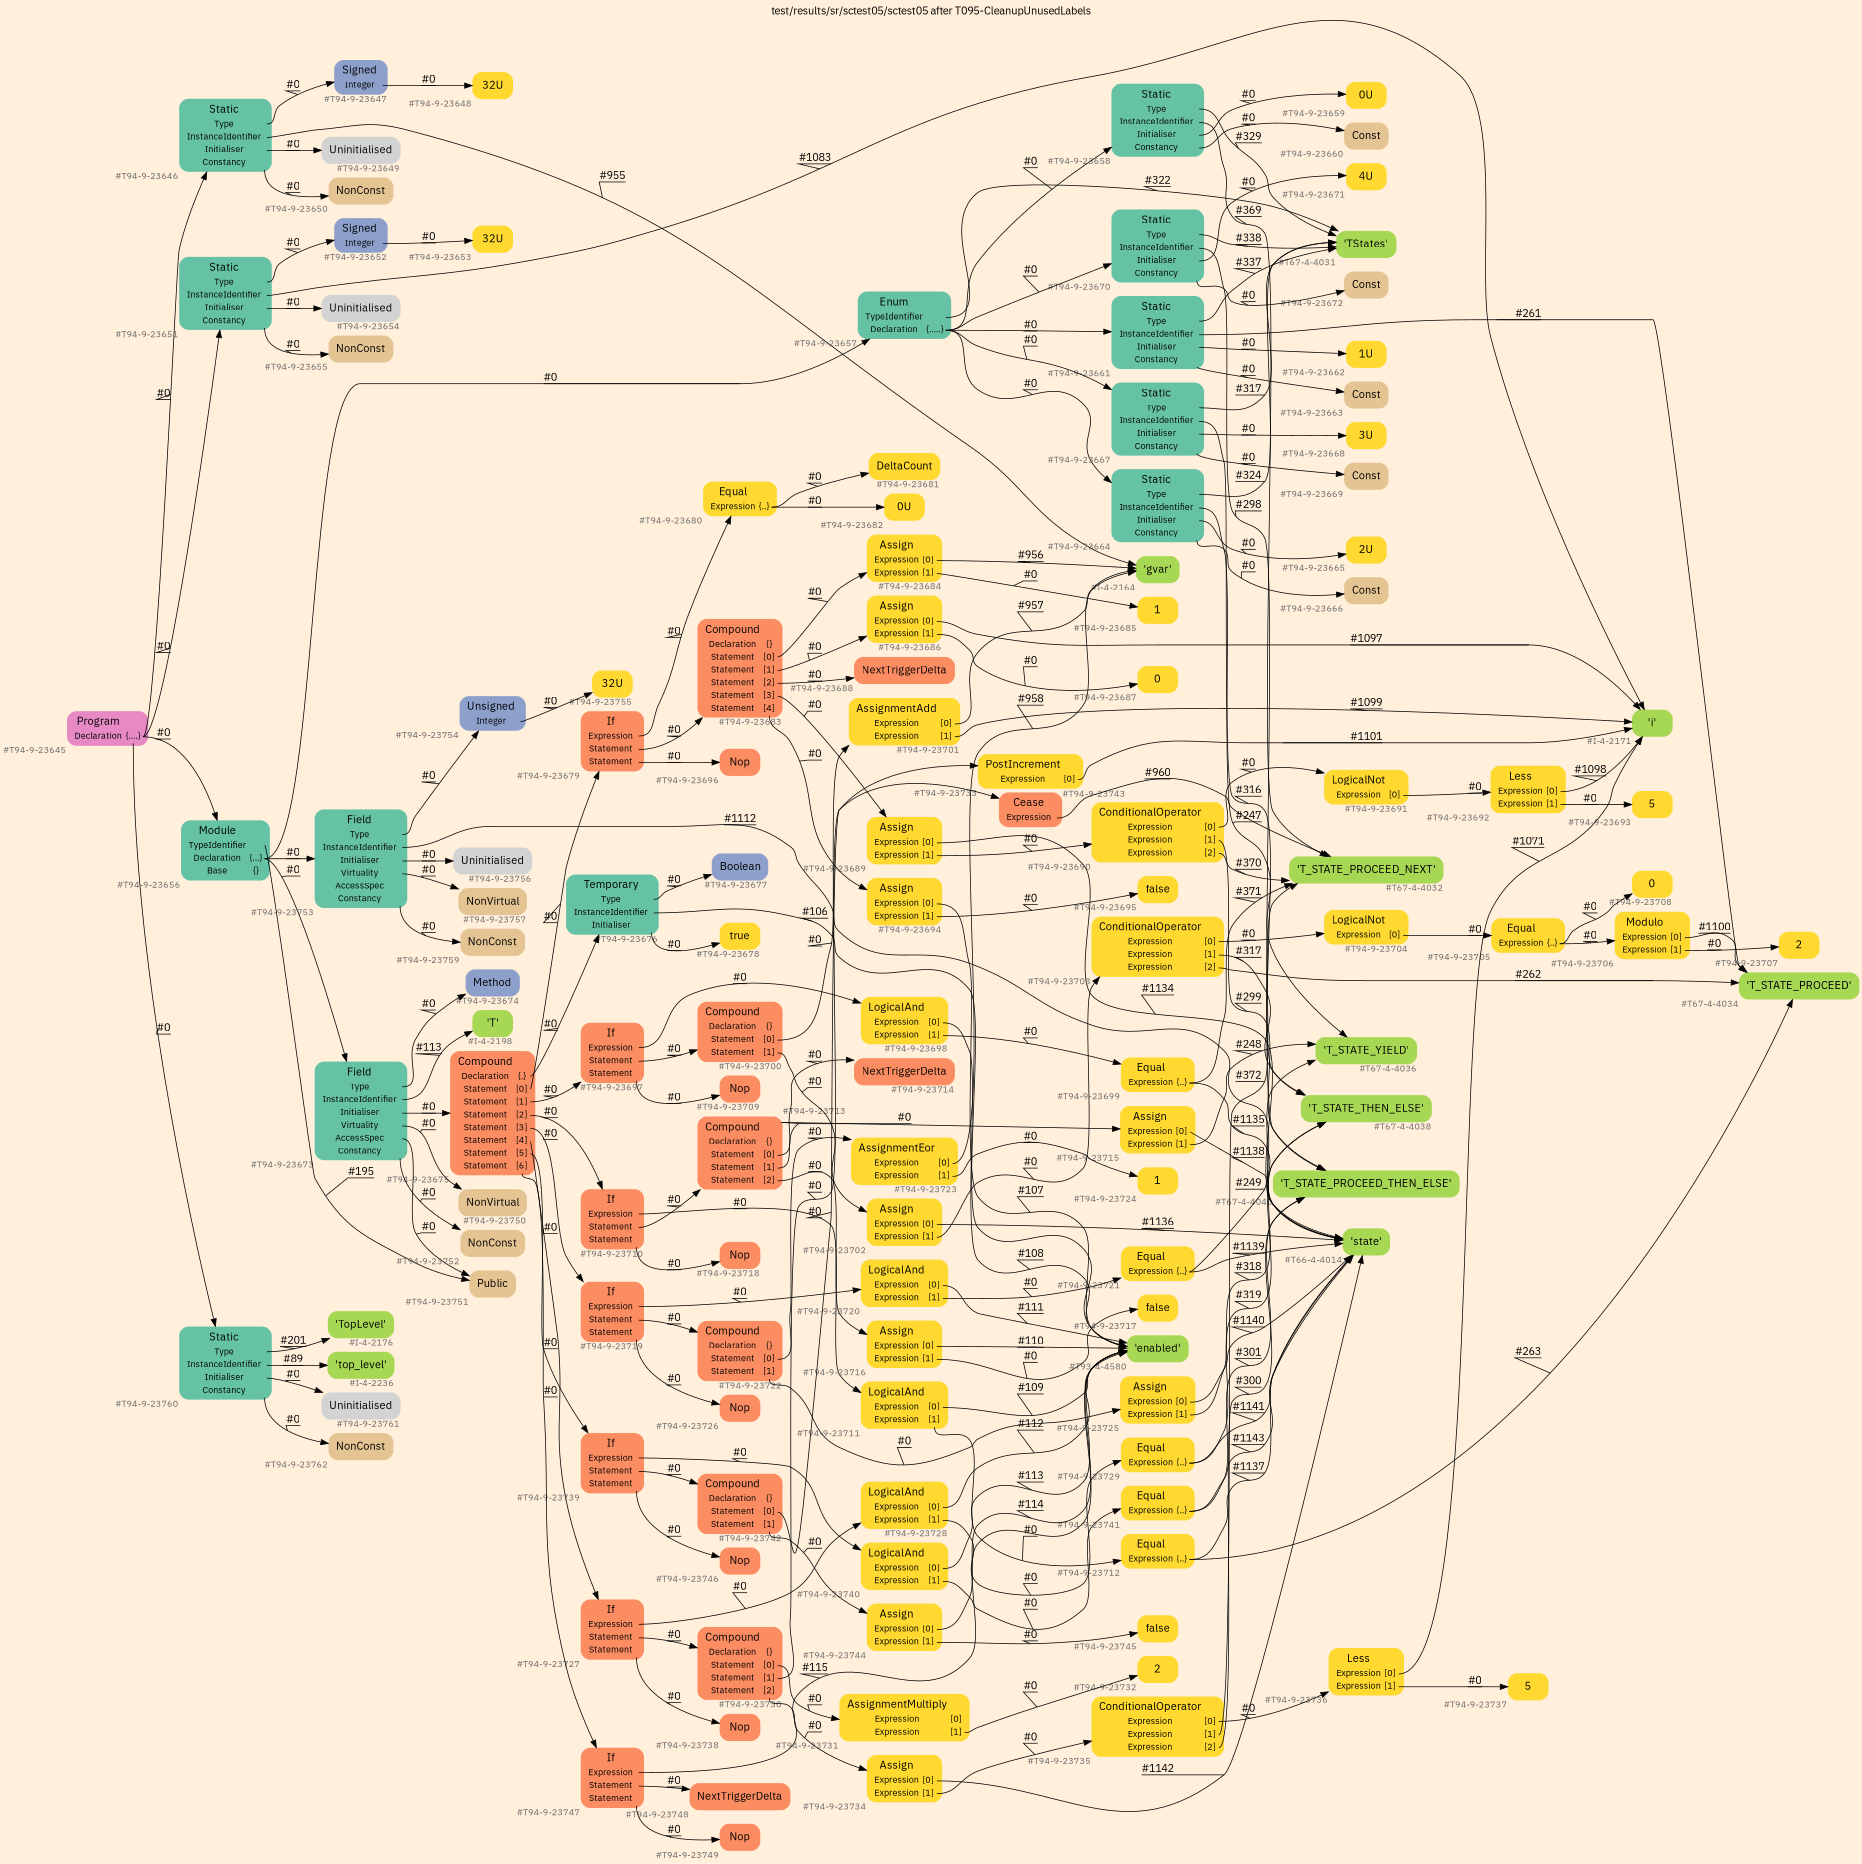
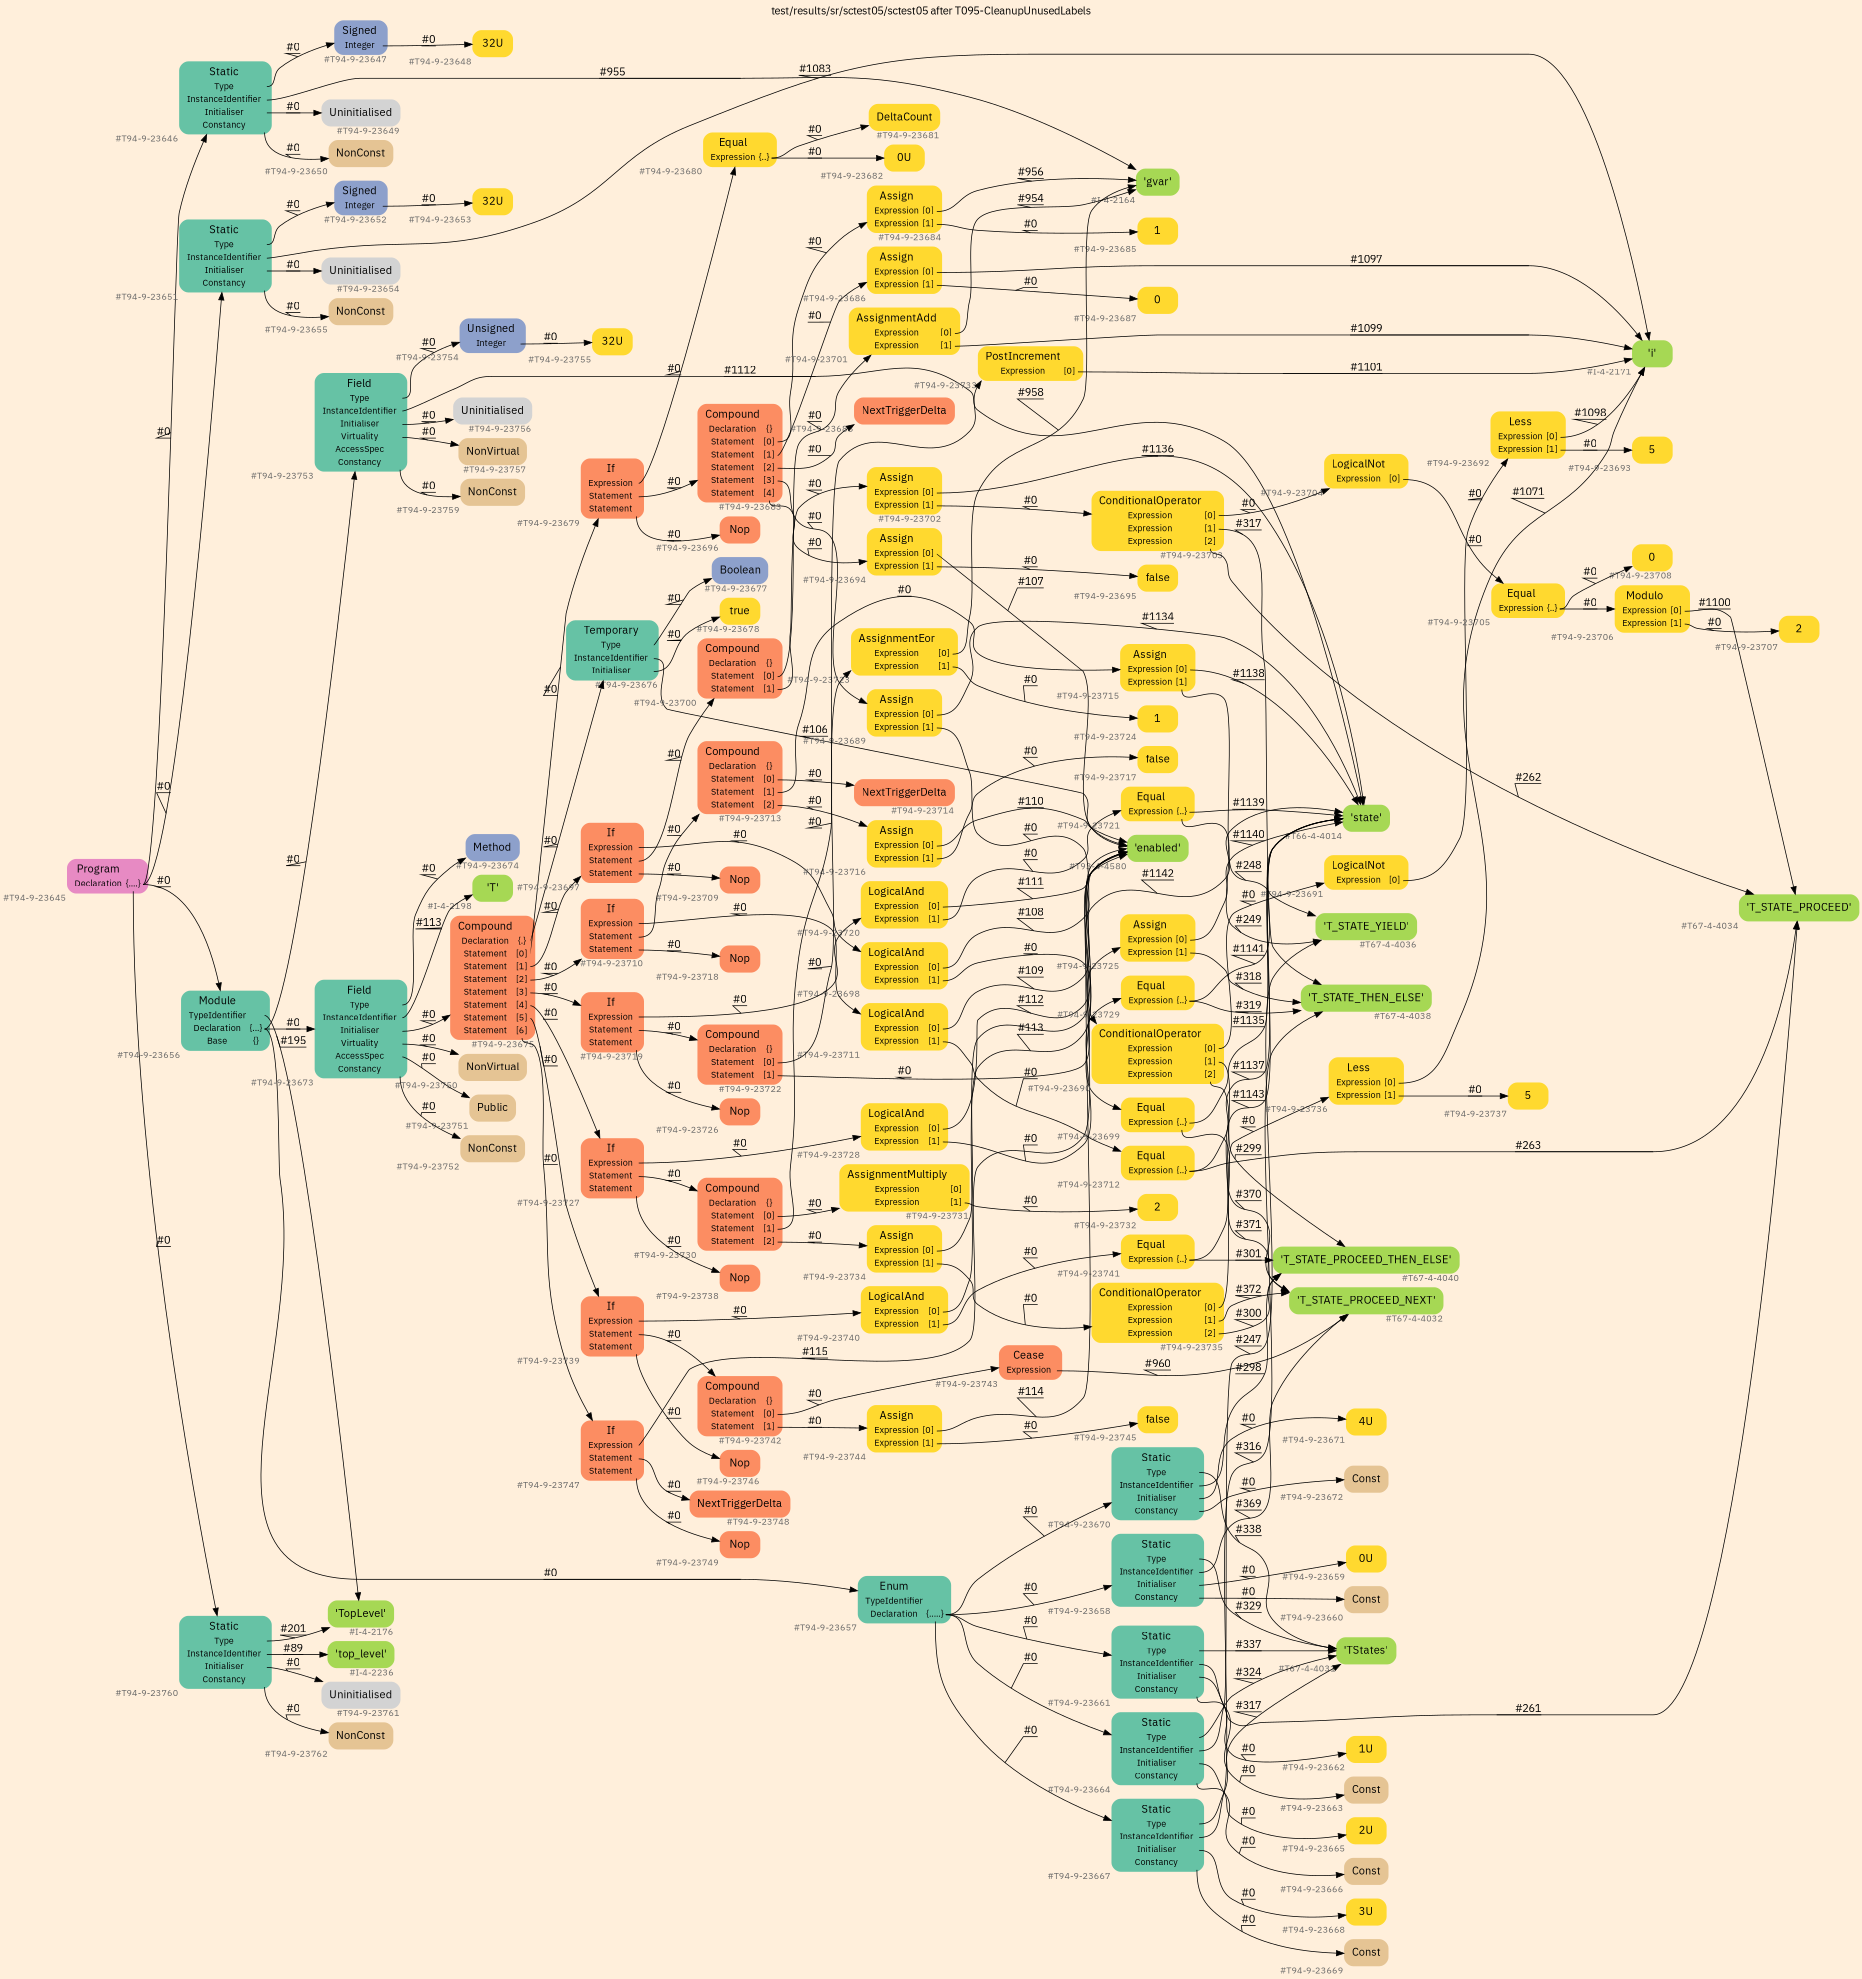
edge "Enum" -> "'TStates'": removed, label "#322"
edge "AssignmentAdd" -> "'gvar'": label "#957" -> "#954"
edge "Module" -> "Public": now "Module" -> "'TopLevel'"
